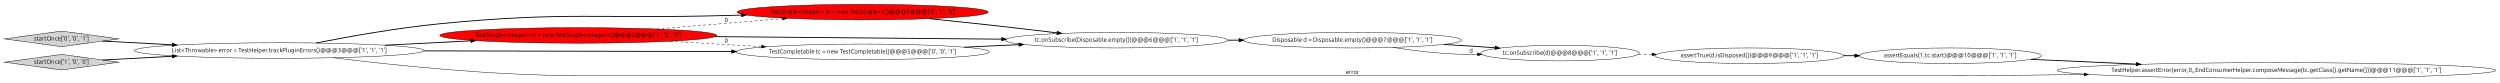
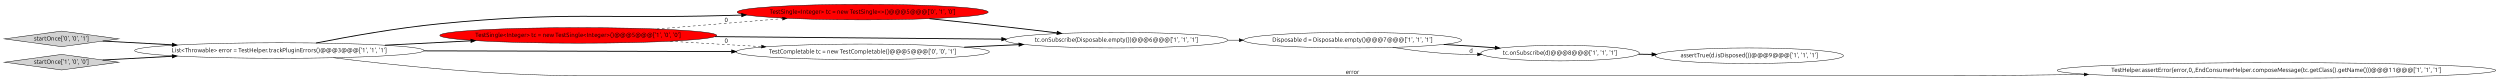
edge "tc.onSubscribe(Disposable.empty())@@@6@@@['1', '1', '1']" -> "Disposable d = Disposable.empty()@@@7@@@['1', '1', '1']": style bold -> solid
edge "tc.onSubscribe(d)@@@8@@@['1', '1', '1']" -> "assertTrue(d.isDisposed())@@@9@@@['1', '1', '1']": style dashed -> bold
node "assertEquals(1,tc.start)@@@10@@@['1', '1', '1']": removed
